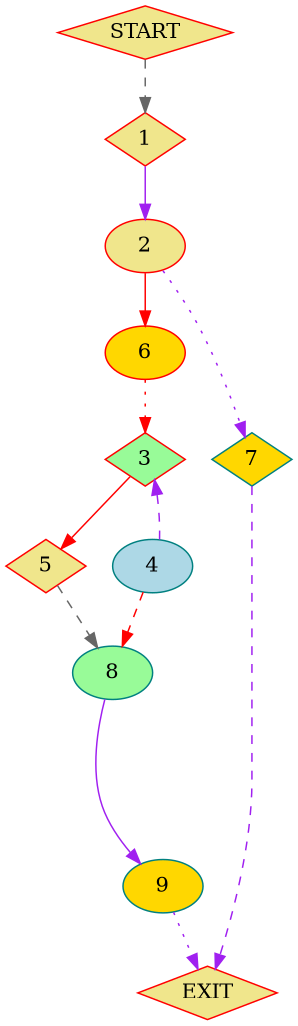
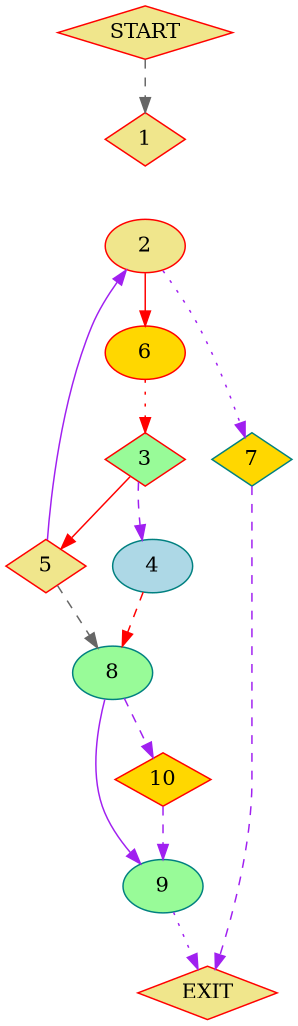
edge "1" -> "2": now "5" -> "2"
edge "4" -> "3": reversed
node "10": added
node "9": fillcolor gold -> palegreen
